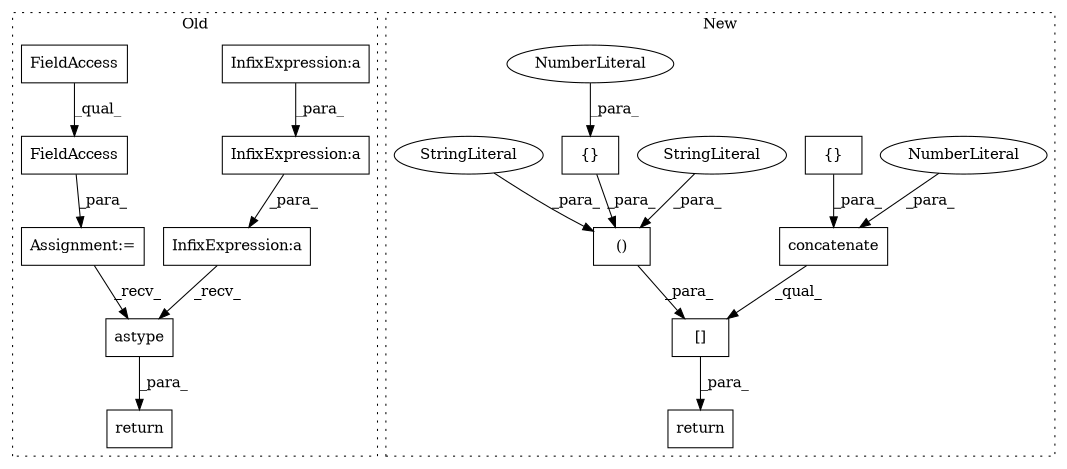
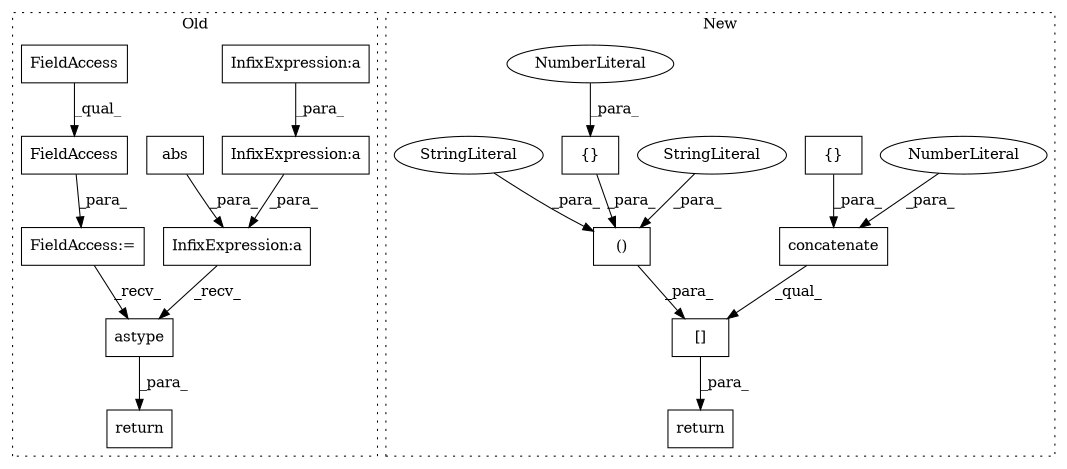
node "abs": added
node "Assignment:=": label "Assignment:=" -> "FieldAccess:="
